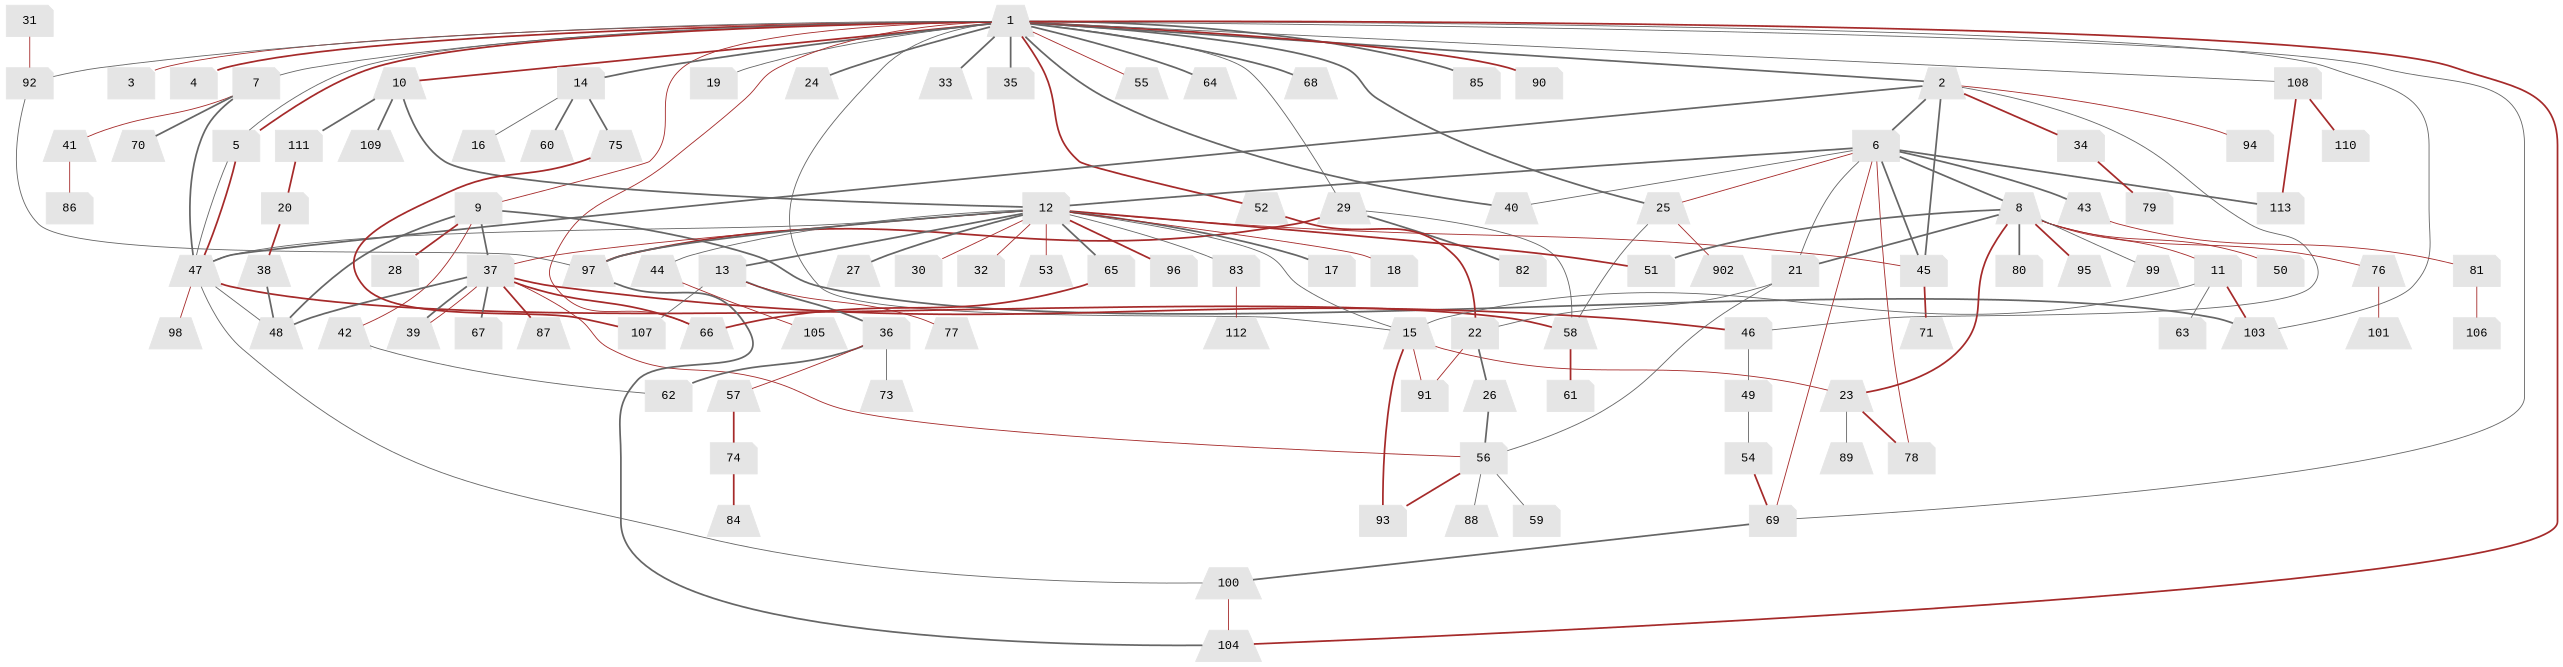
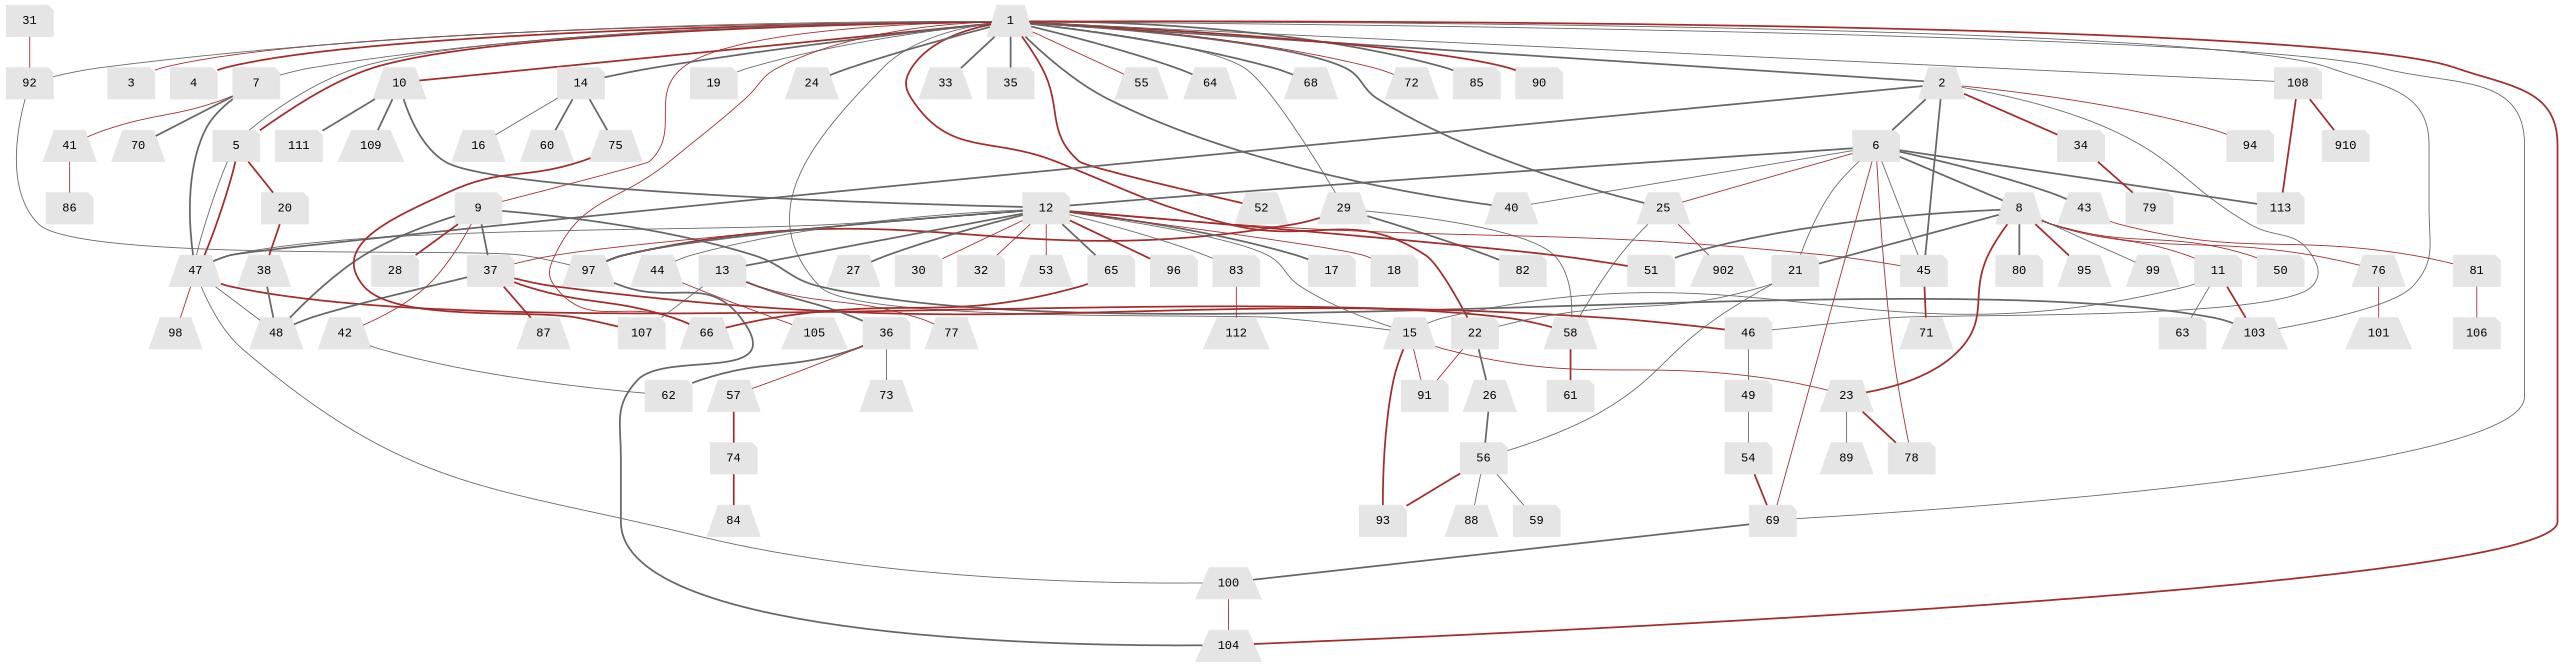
node "72": added
node "110": label "110" -> "910"
edge "111" -- "20": now "5" -- "20"
edge "6" -- "45": style bold -> solid
edge "52" -- "22": now "1" -- "22"
node "39": removed
node "67": removed
edge "37" -- "56": removed
